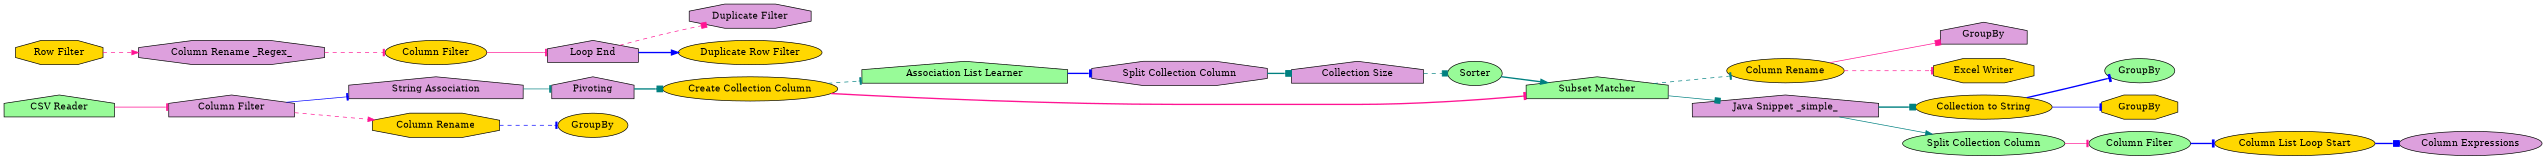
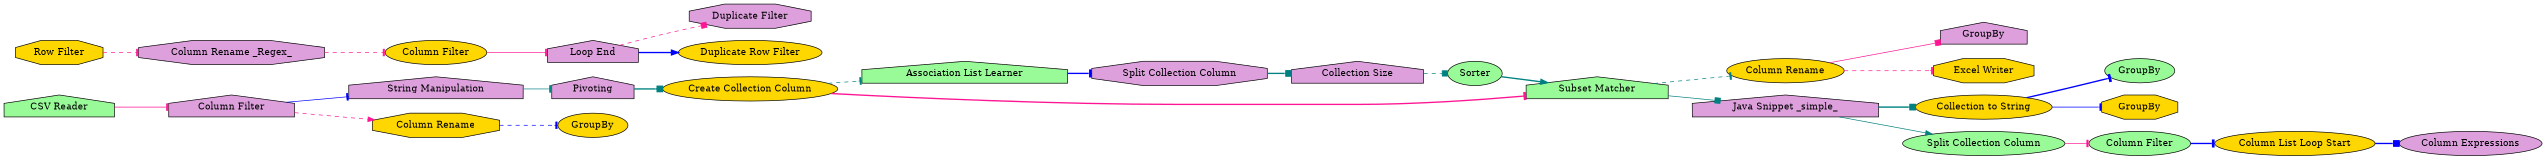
edge "Row Filter" -> "Column Rename _Regex_": arrowhead normal -> tee
node "String Association": label "String Association" -> "String Manipulation"
